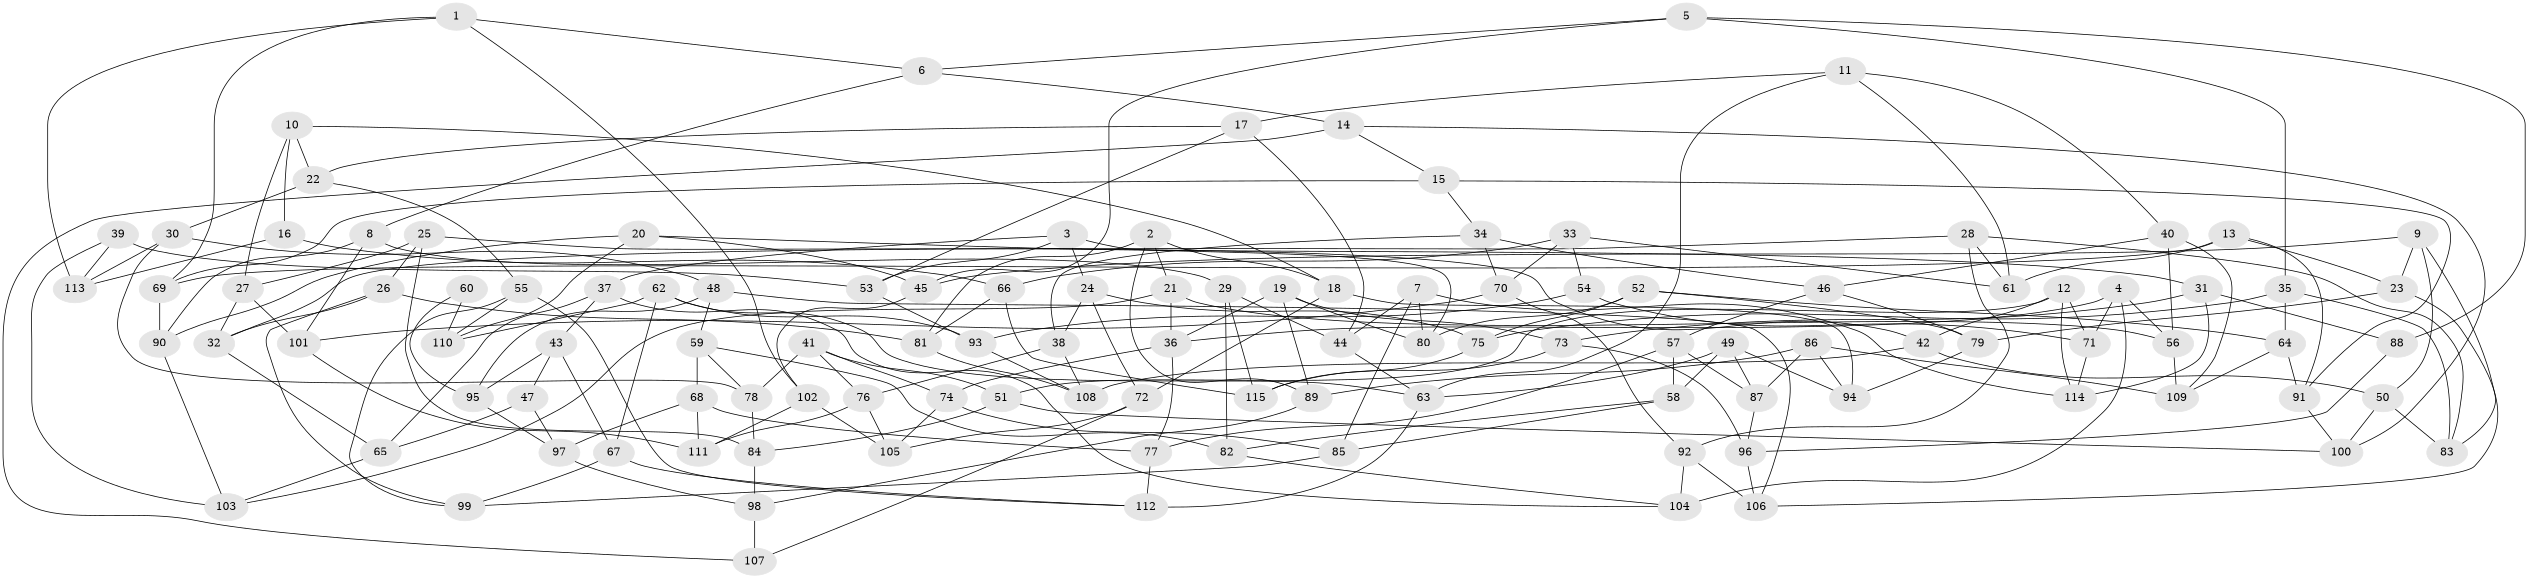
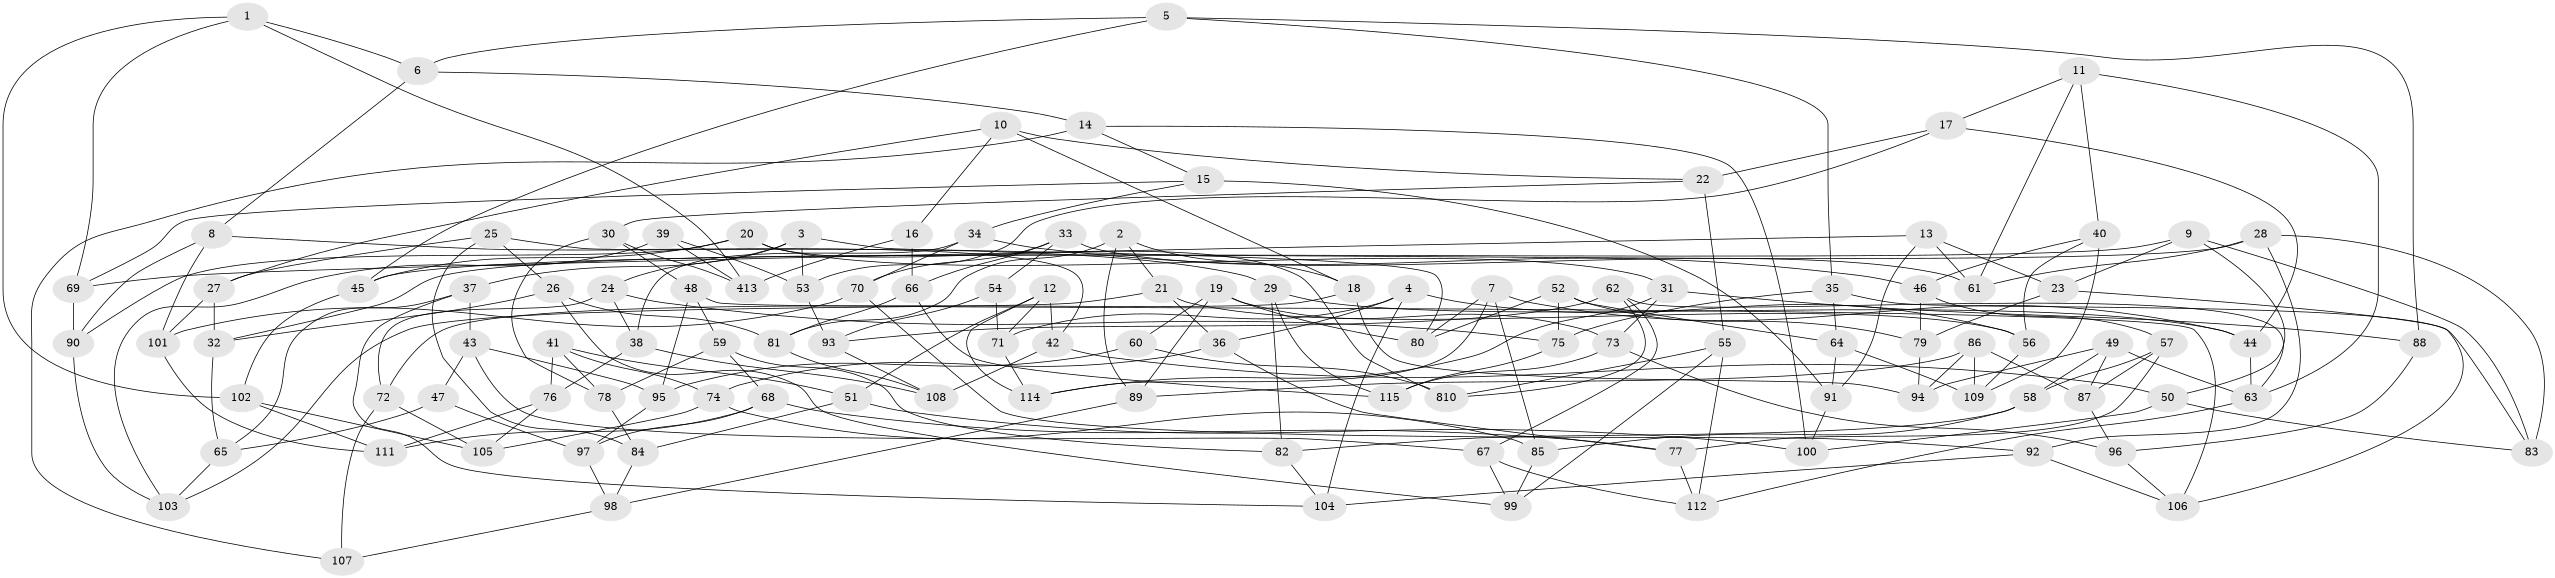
node "113": label "113" -> "413"
edge "19" -- "36": now "19" -- "60"
node "110": label "110" -> "810"
